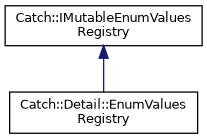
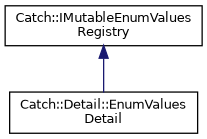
node "Catch::Detail::EnumValues Registry": label "Catch::Detail::EnumValues Registry" -> "Catch::Detail::EnumValues Detail"
